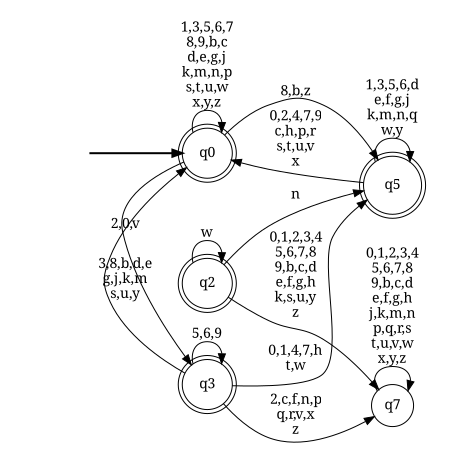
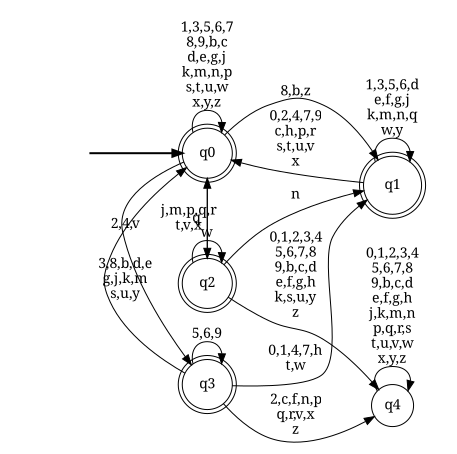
node "q5": label "q5" -> "q1"
edge "q0" -> "q2": added, label "q"
edge "q2" -> "q0": added, label "j,m,p,q,r t,v,x"
edge "q0" -> "q3": label "2,0,v" -> "2,4,v"
node "q7": label "q7" -> "q4"
